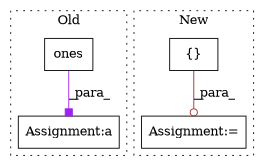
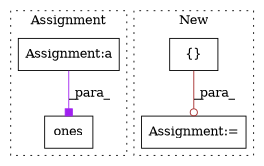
cluster "Old": label "Old" -> "Assignment"
edge "ones" -> "Assignment:a": reversed
